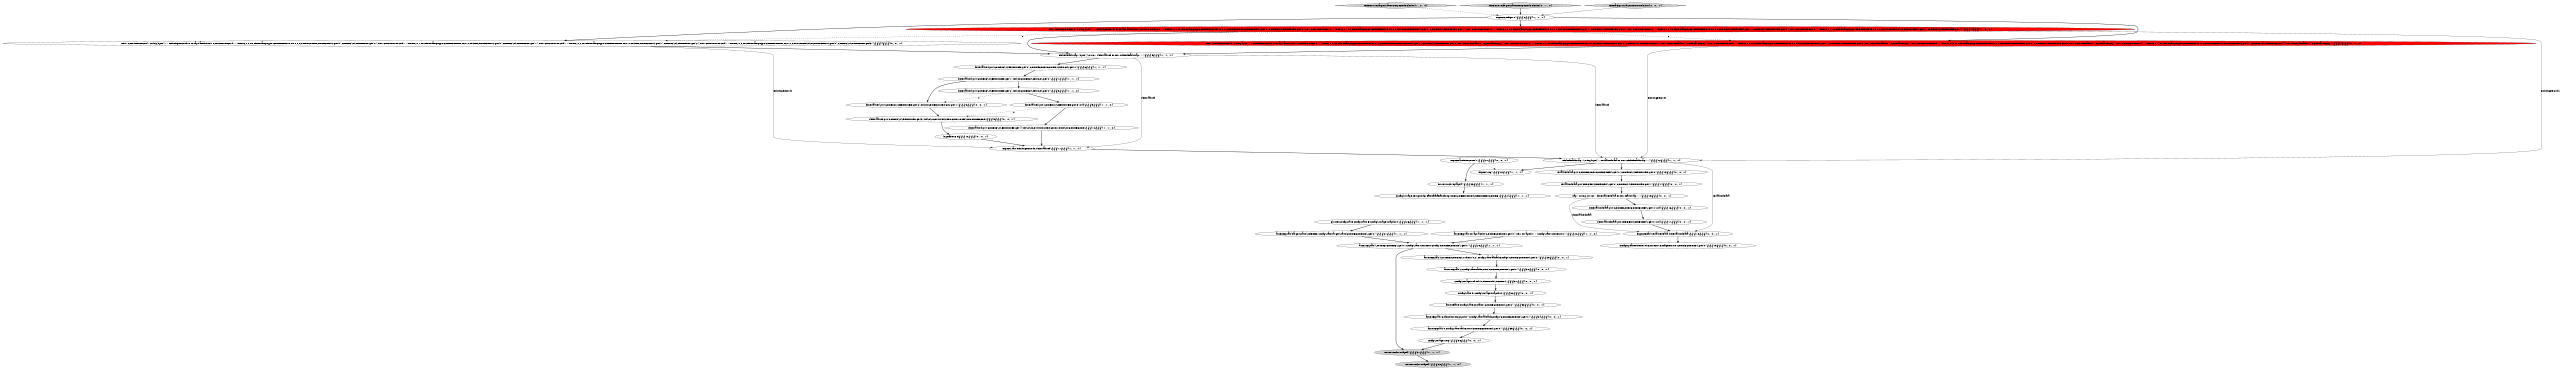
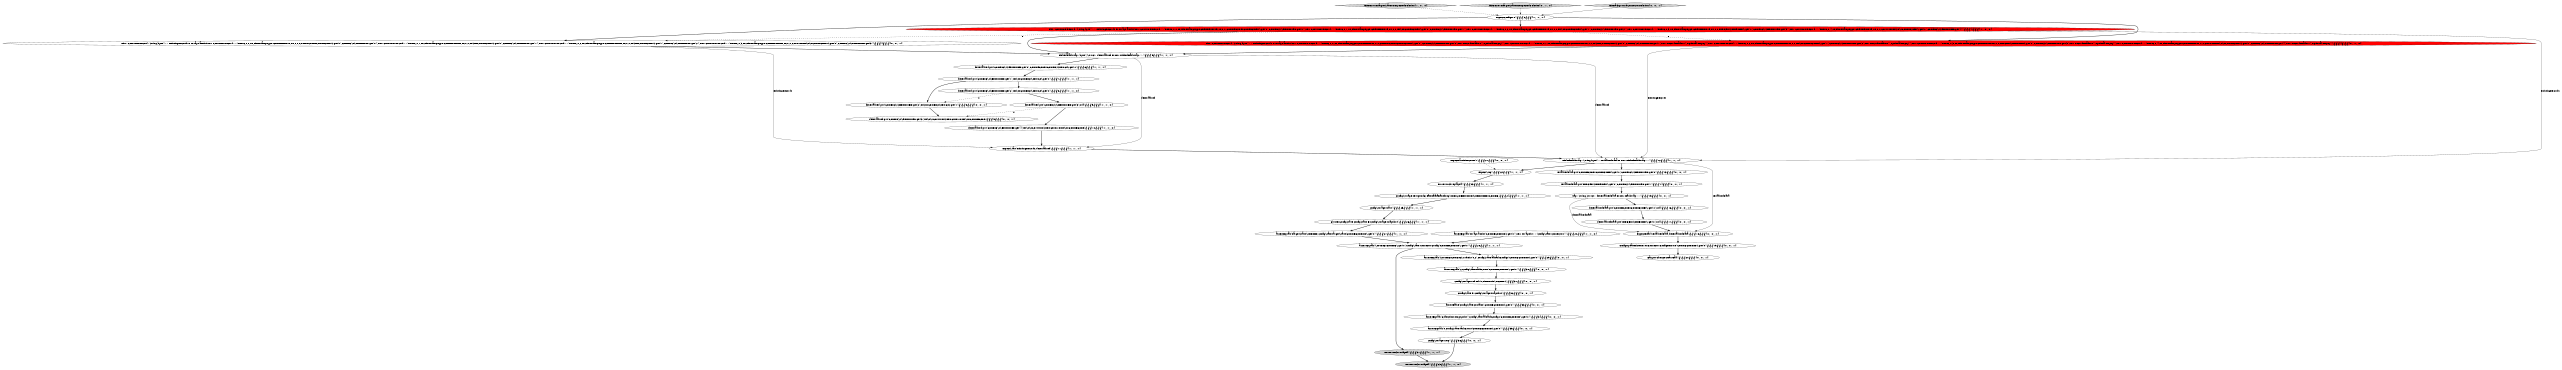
edge "testRestoreTargetStateUnexpectedDeletion['0', '1', '0']" -> "expectConfigure()@@@3@@@['1', '1', '1']": style bold -> dashed
node "logOffset = 5@@@10@@@['0', '0', '1']": removed
edge "expectPartitionCount(1)@@@21@@@['0', '0', '1']" -> "PowerMock.replayAll()@@@23@@@['1', '1', '1']": now "expectStop()@@@22@@@['1', '1', '1']" -> "PowerMock.replayAll()@@@23@@@['1', '1', '1']"
node "configStorage.start()@@@25@@@['1', '1', '1']": added
node "EasyMock.expectLastCall()@@@20@@@['0', '0', '1']": added
edge "configStorage.stop()@@@36@@@['0', '0', '1']" -> "PowerMock.verifyAll()@@@37@@@['1', '1', '1']": now "configStorage.stop()@@@36@@@['0', '0', '1']" -> "PowerMock.verifyAll()@@@23@@@['1', '1', '0']"
